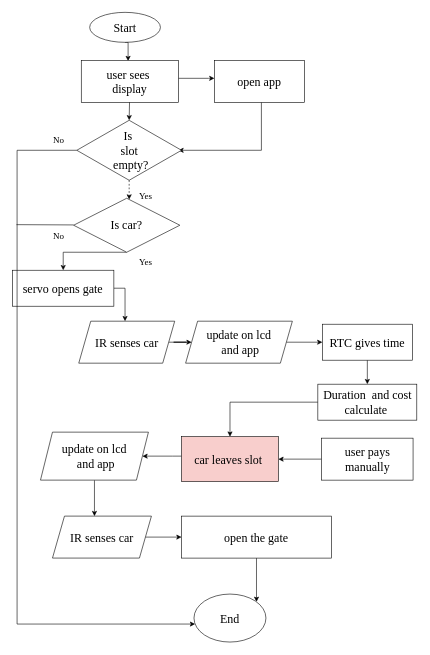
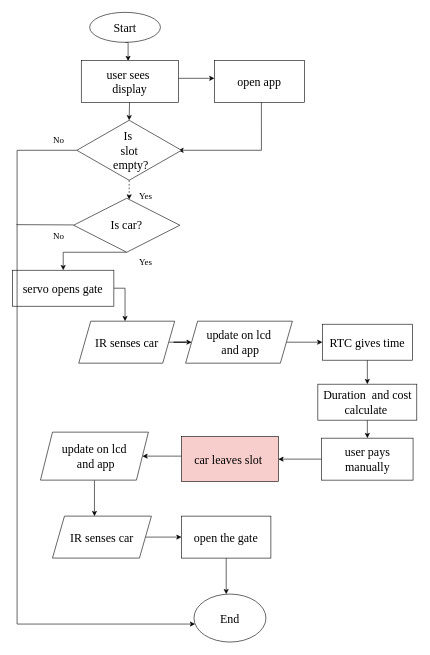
edge "Duration and cost calculate" -> "car leaves slot": now "Duration and cost calculate" -> "user pays manually"
node "open the gate": size 150x42 -> 89x42
